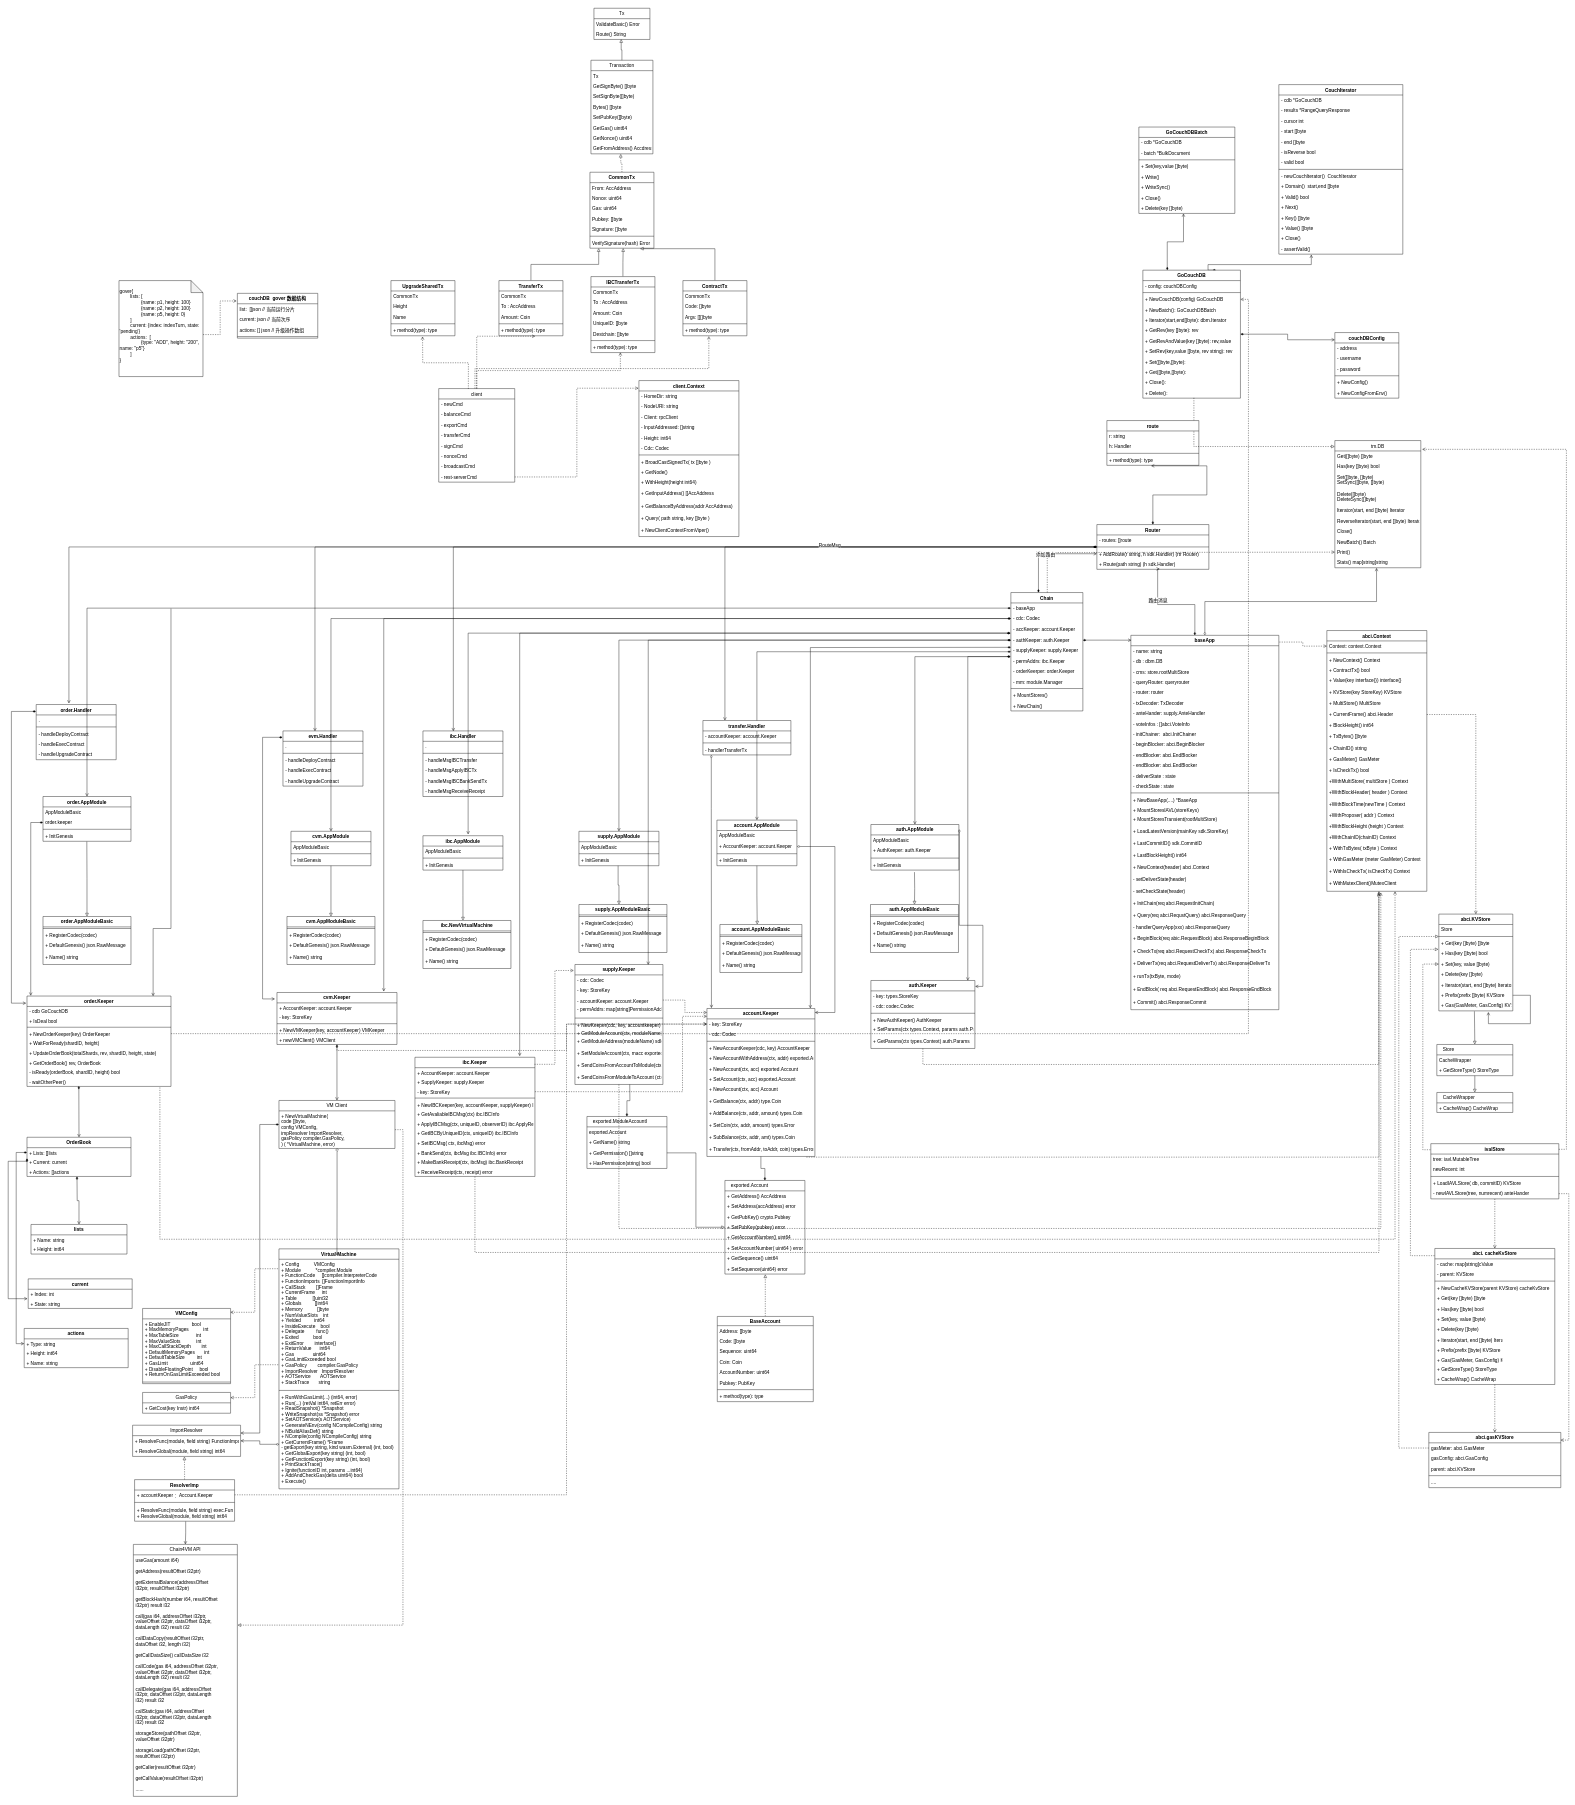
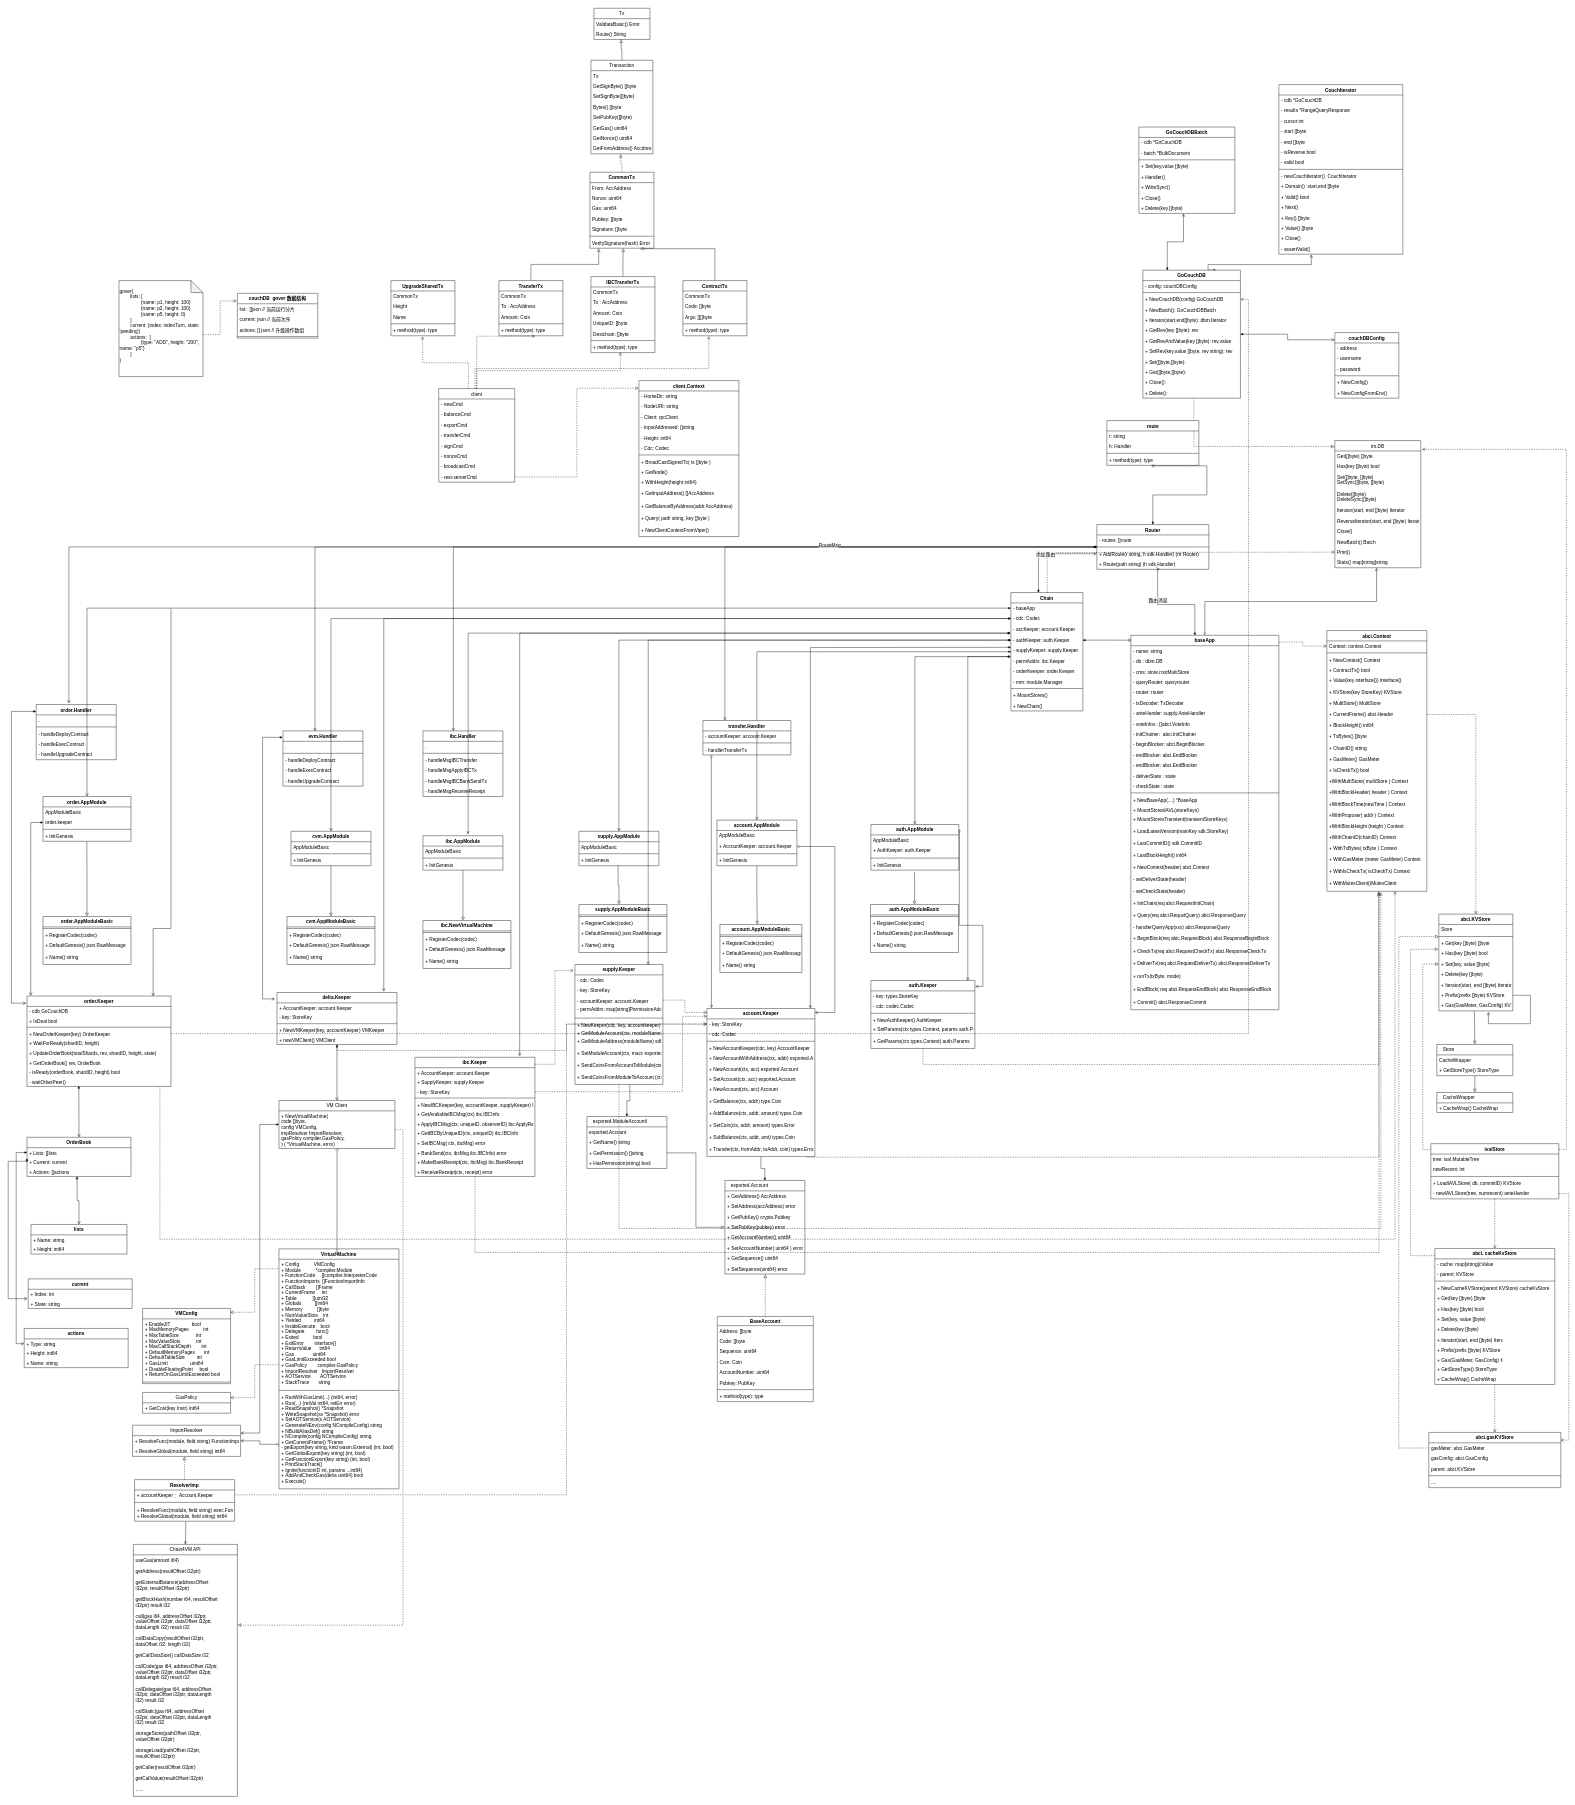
node "+ Write()": label "+ Write()" -> "+ Handler()"
node "+ MountStoresTransient(rootMultiStore)": label "+ MountStoresTransient(rootMultiStore)" -> "+ MountStoresTransient(transientStoreKeys)"
node "cvm.Keeper": label "cvm.Keeper" -> "delta.Keeper"
